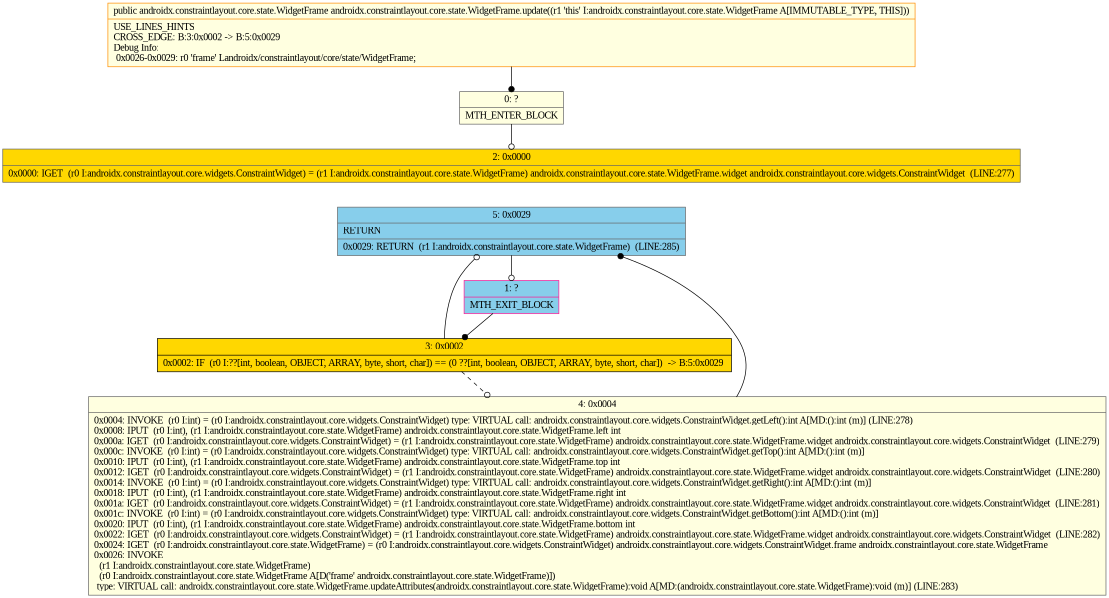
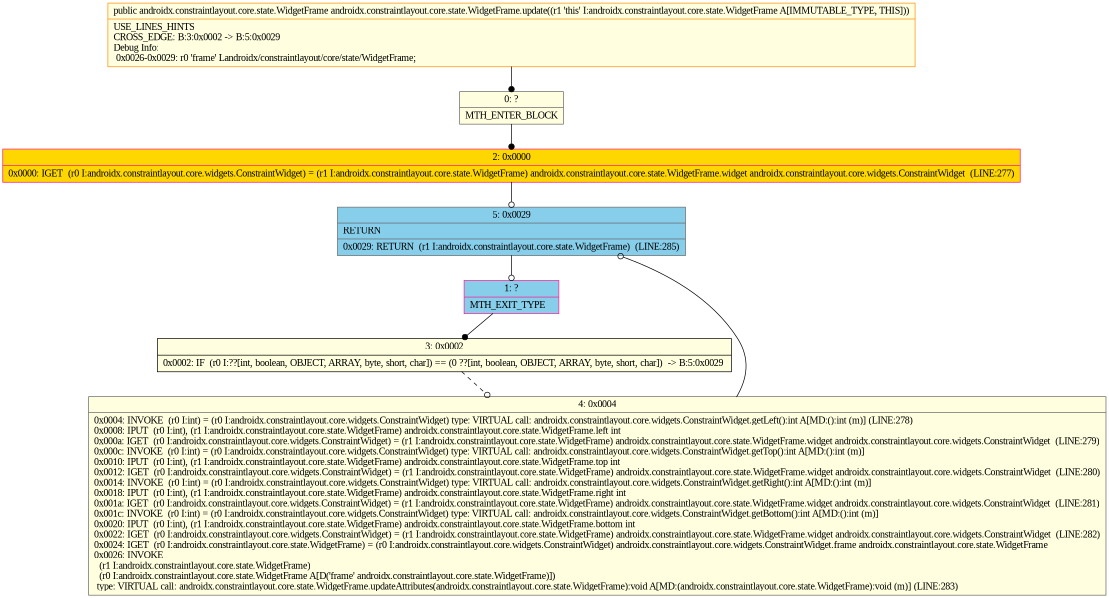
edge "0: ?" -> "2: 0x0000": arrowhead odot -> dot
node "2: 0x0000": color gray40 -> deeppink
edge "3: 0x0002" -> "5: 0x0029": now "2: 0x0000" -> "5: 0x0029"
node "1: ?": text "MTH_EXIT_BLOCK" -> "MTH_EXIT_TYPE"
edge "4: 0x0004" -> "5: 0x0029": arrowhead dot -> odot
node "3: 0x0002": fillcolor gold -> lightyellow
